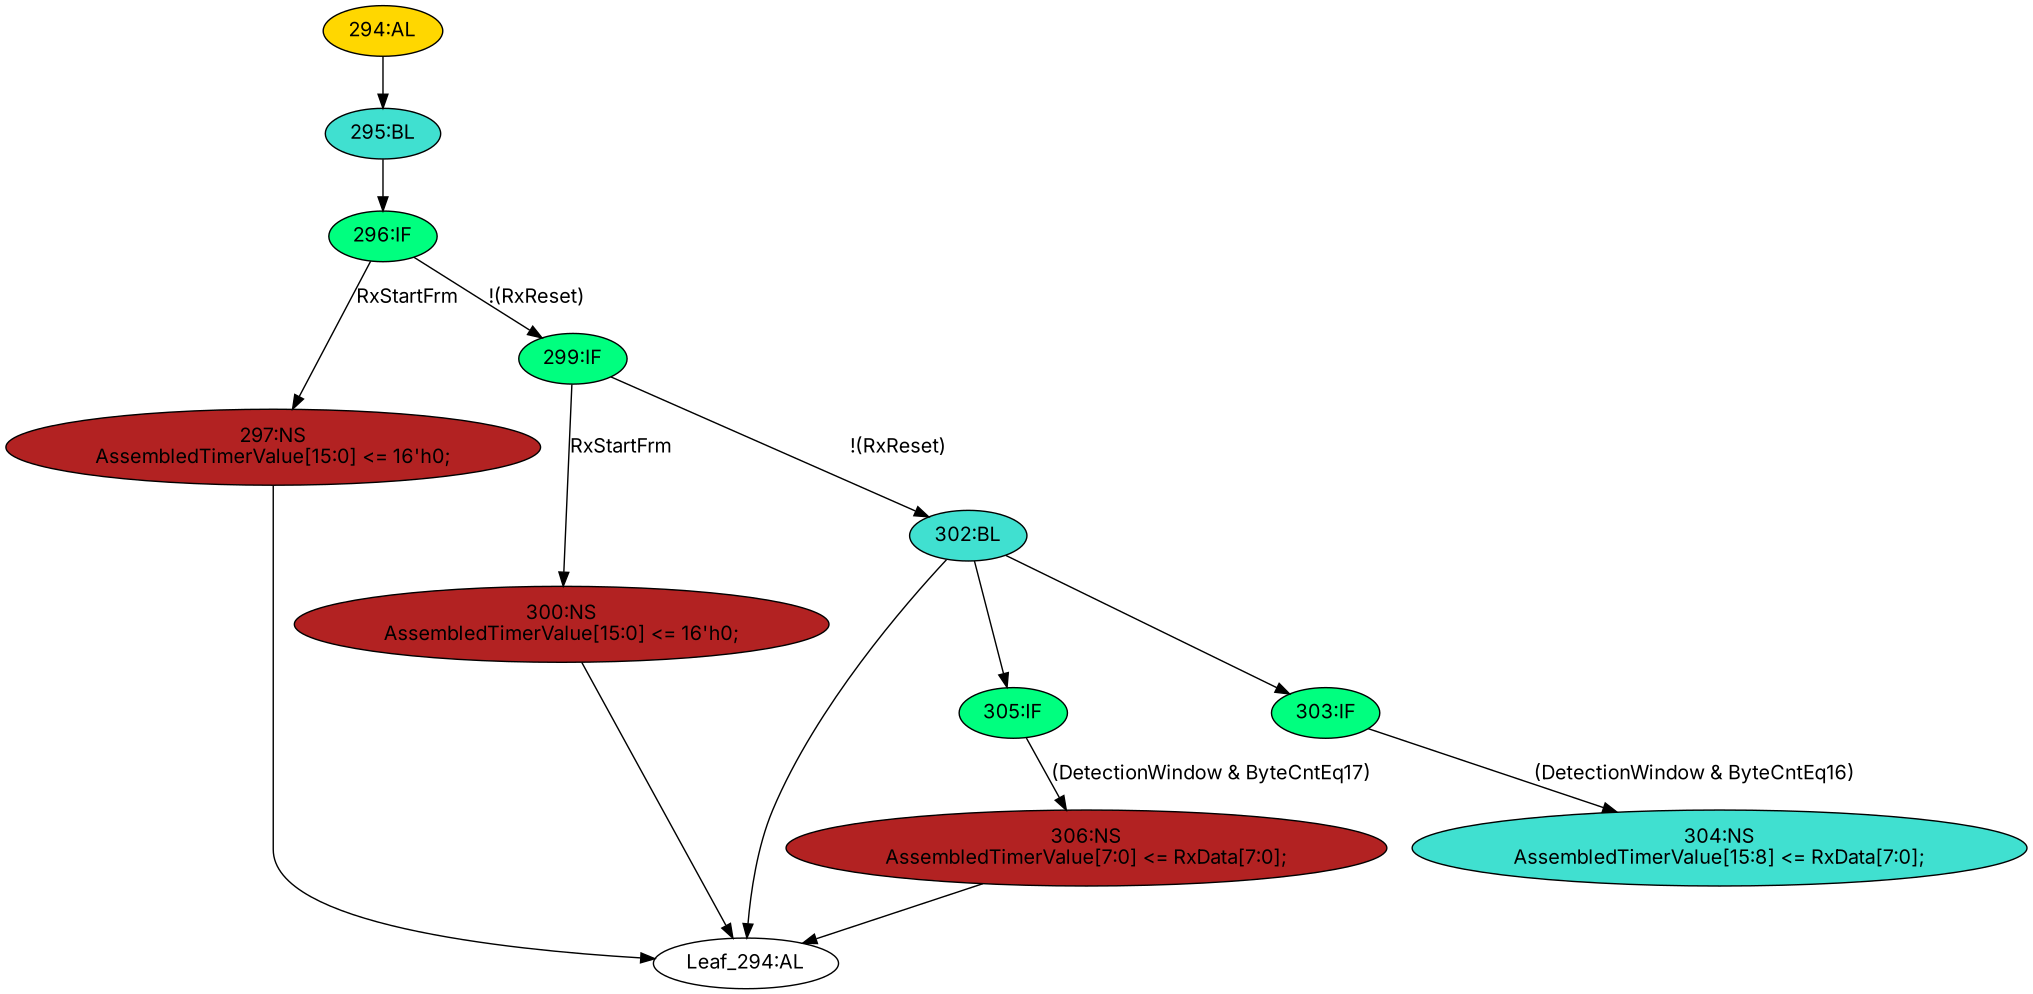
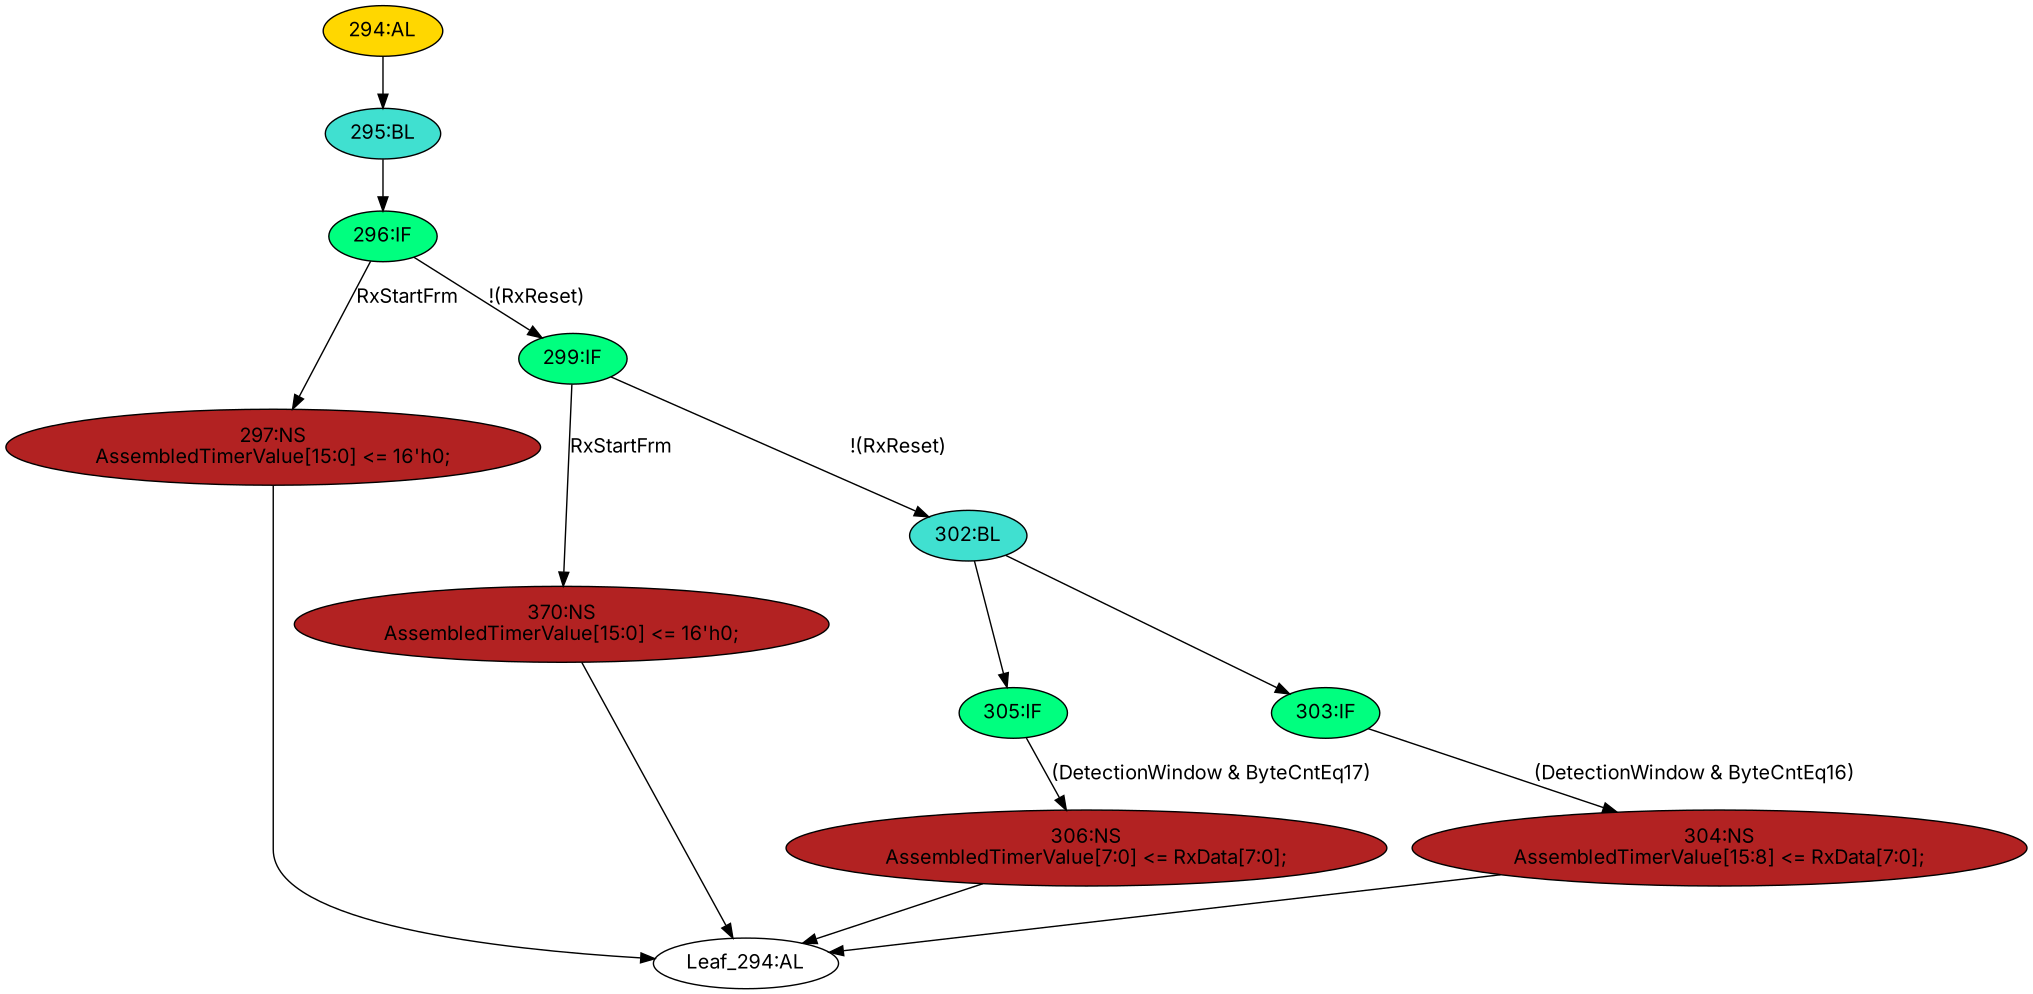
node "300:NS AssembledTimerValue[15:0] <= 16'h0;": label "300:NS AssembledTimerValue[15:0] <= 16'h0;" -> "370:NS AssembledTimerValue[15:0] <= 16'h0;"
edge "302:BL" -> "Leaf_294:AL": now "304:NS AssembledTimerValue[15:8] <= RxData[7:0];" -> "Leaf_294:AL"
node "304:NS AssembledTimerValue[15:8] <= RxData[7:0];": fillcolor turquoise -> firebrick
